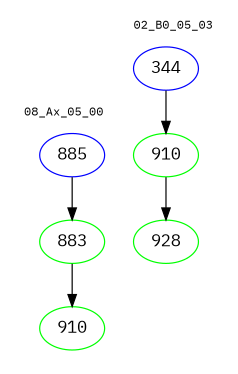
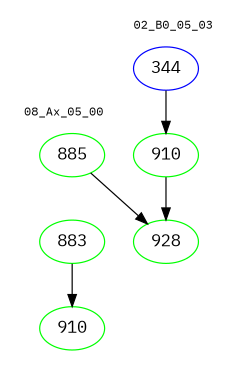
node "885": color blue -> green
edge "885" -> "883": now "885" -> "928"
